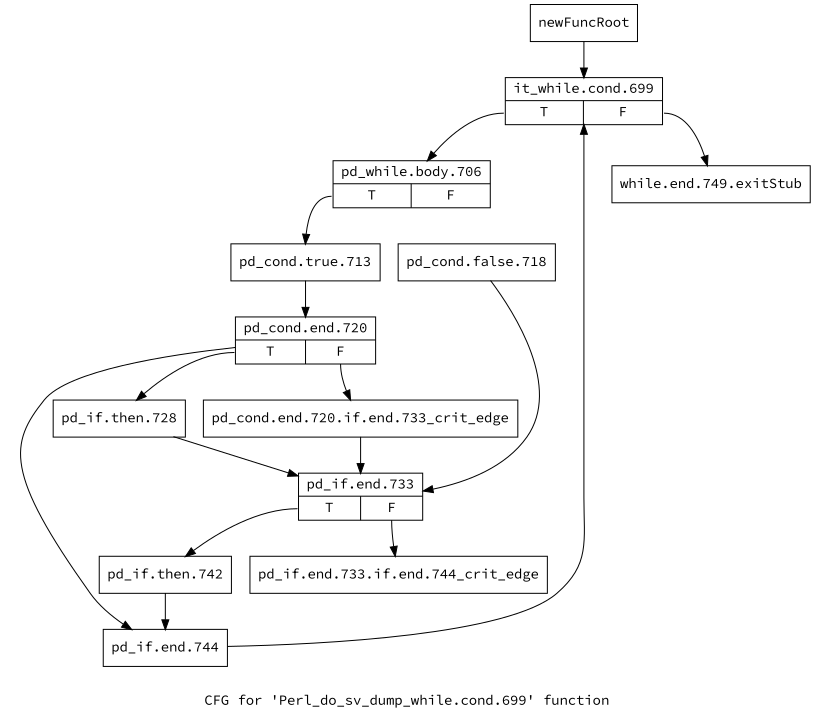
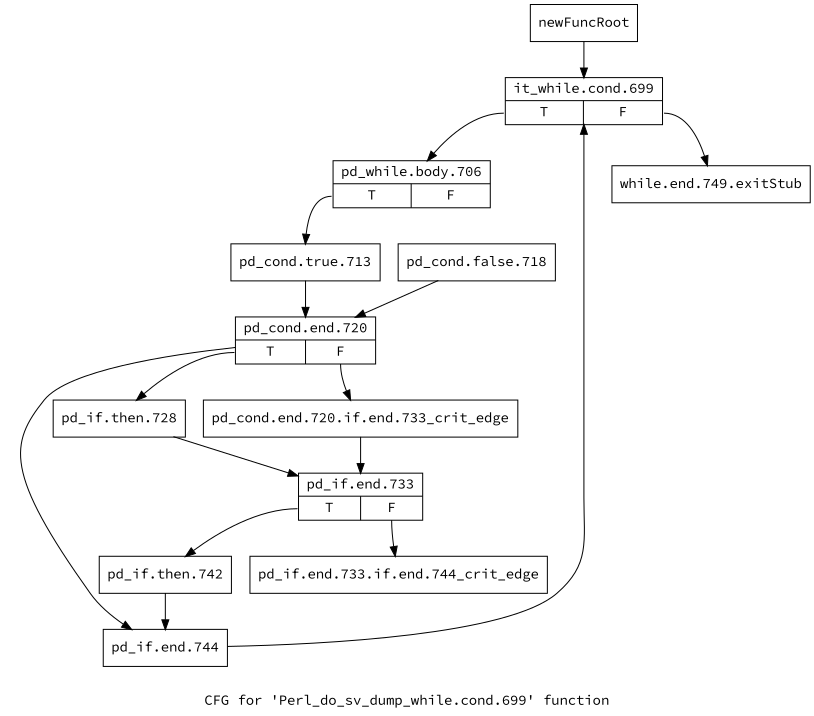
edge "pd_cond.false.718" -> "pd_if.end.733": now "pd_cond.false.718" -> "pd_cond.end.720"
